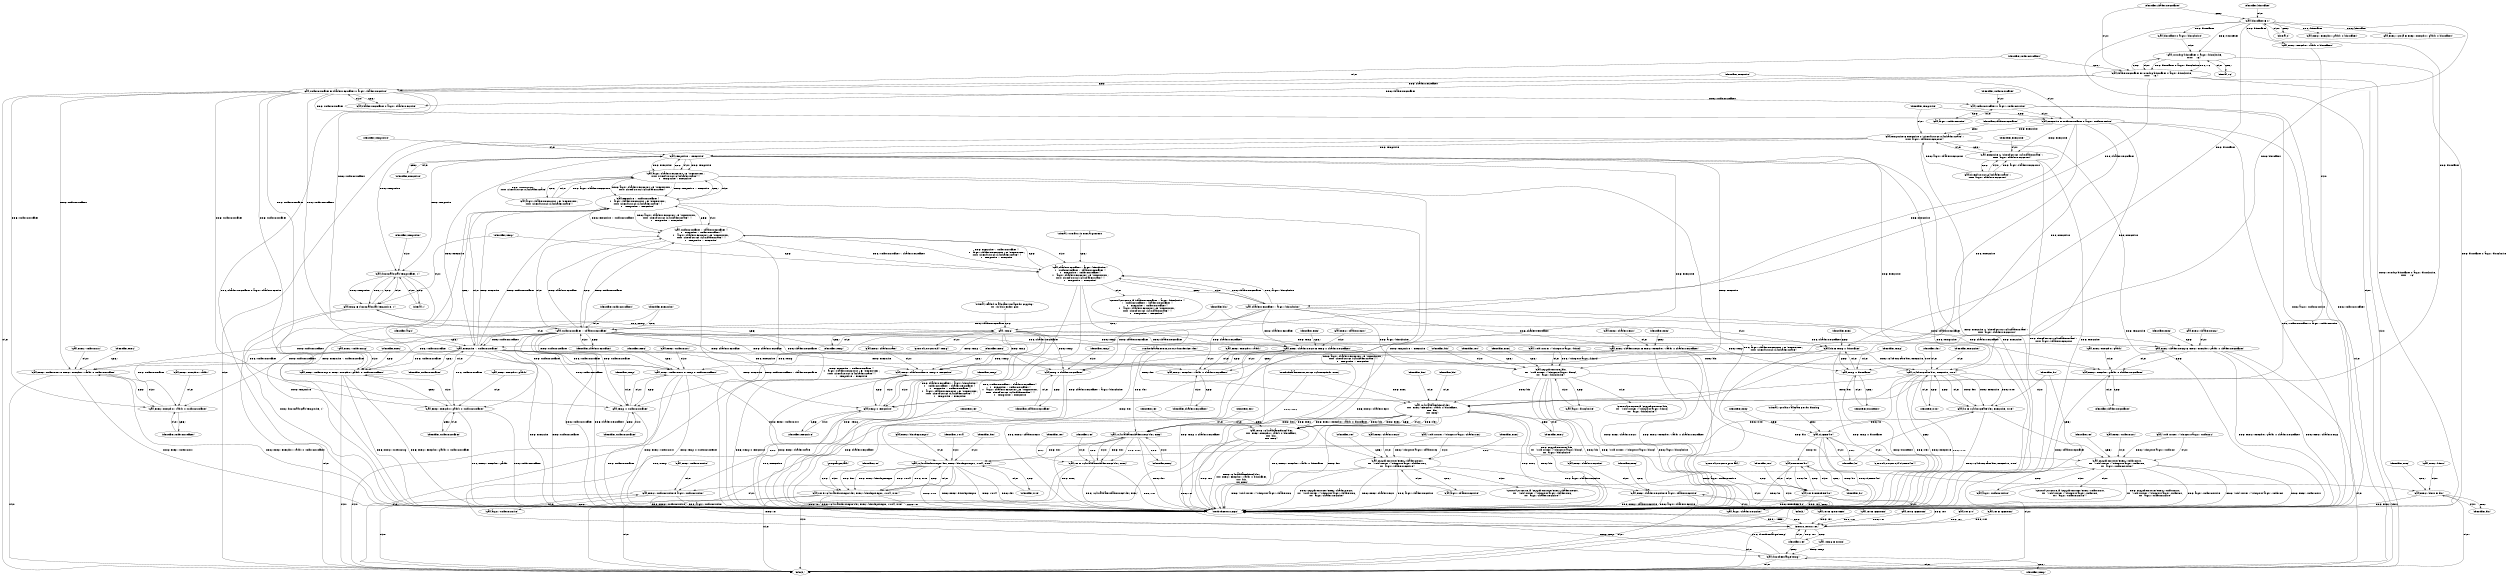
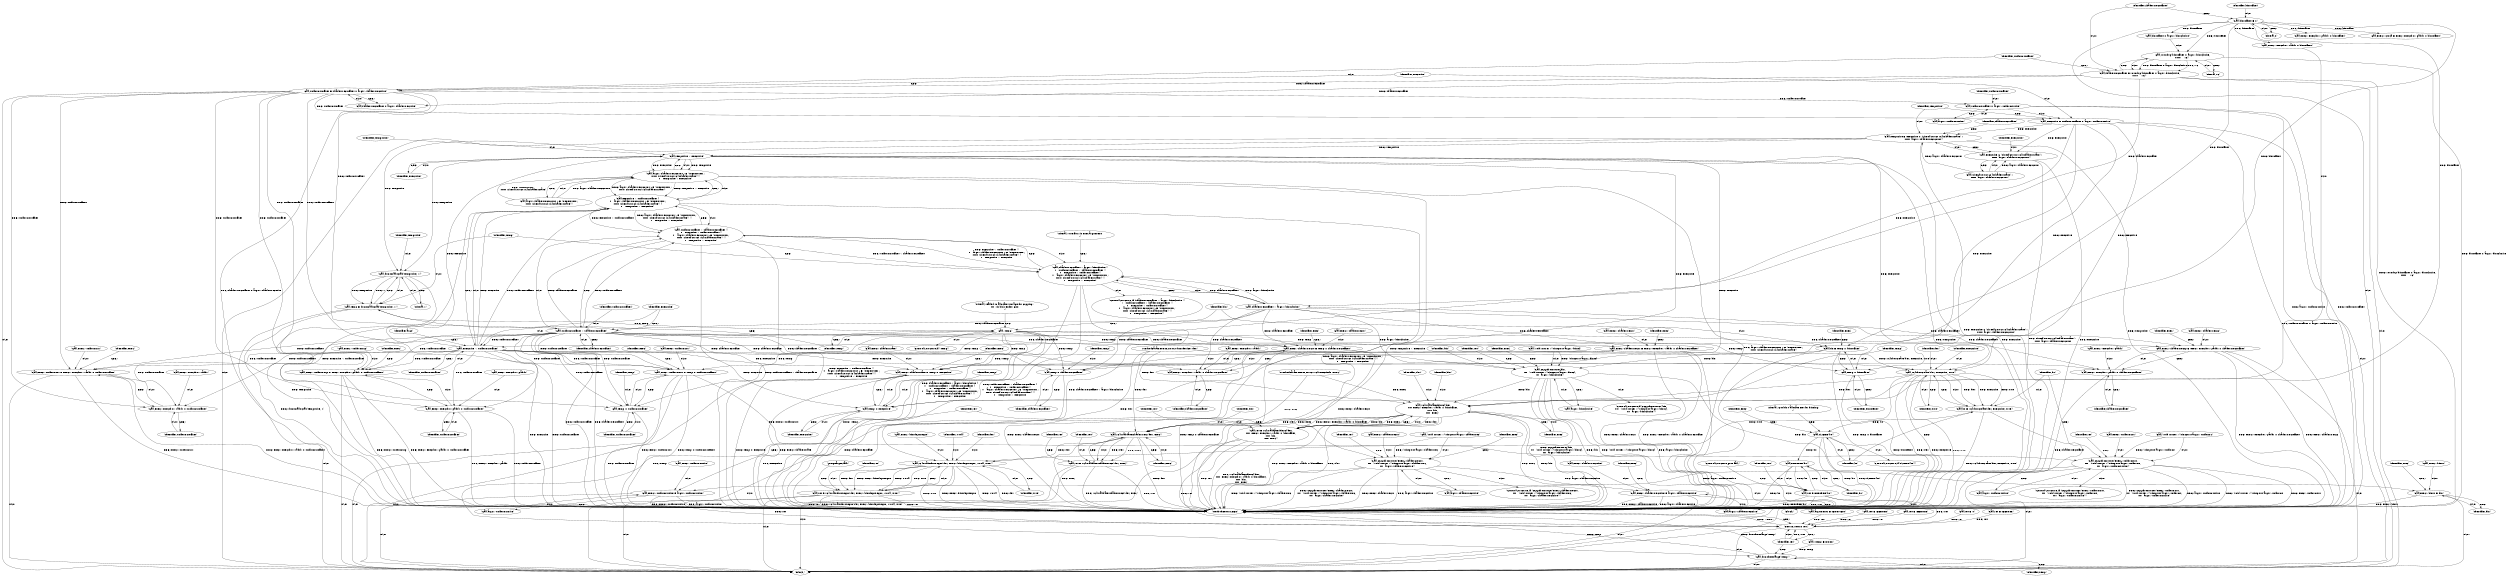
node "(Call,drm_malloc_ab(temp_offset, 1))": label "(Call,drm_malloc_ab(temp_offset, 1))" -> "(Call,drm_malloc_ab(temp_size, 1))"
node "(Call,ret = -ENOMEM)": label "(Call,ret = -ENOMEM)" -> "(Call,arguments = -ENOMEM)"
